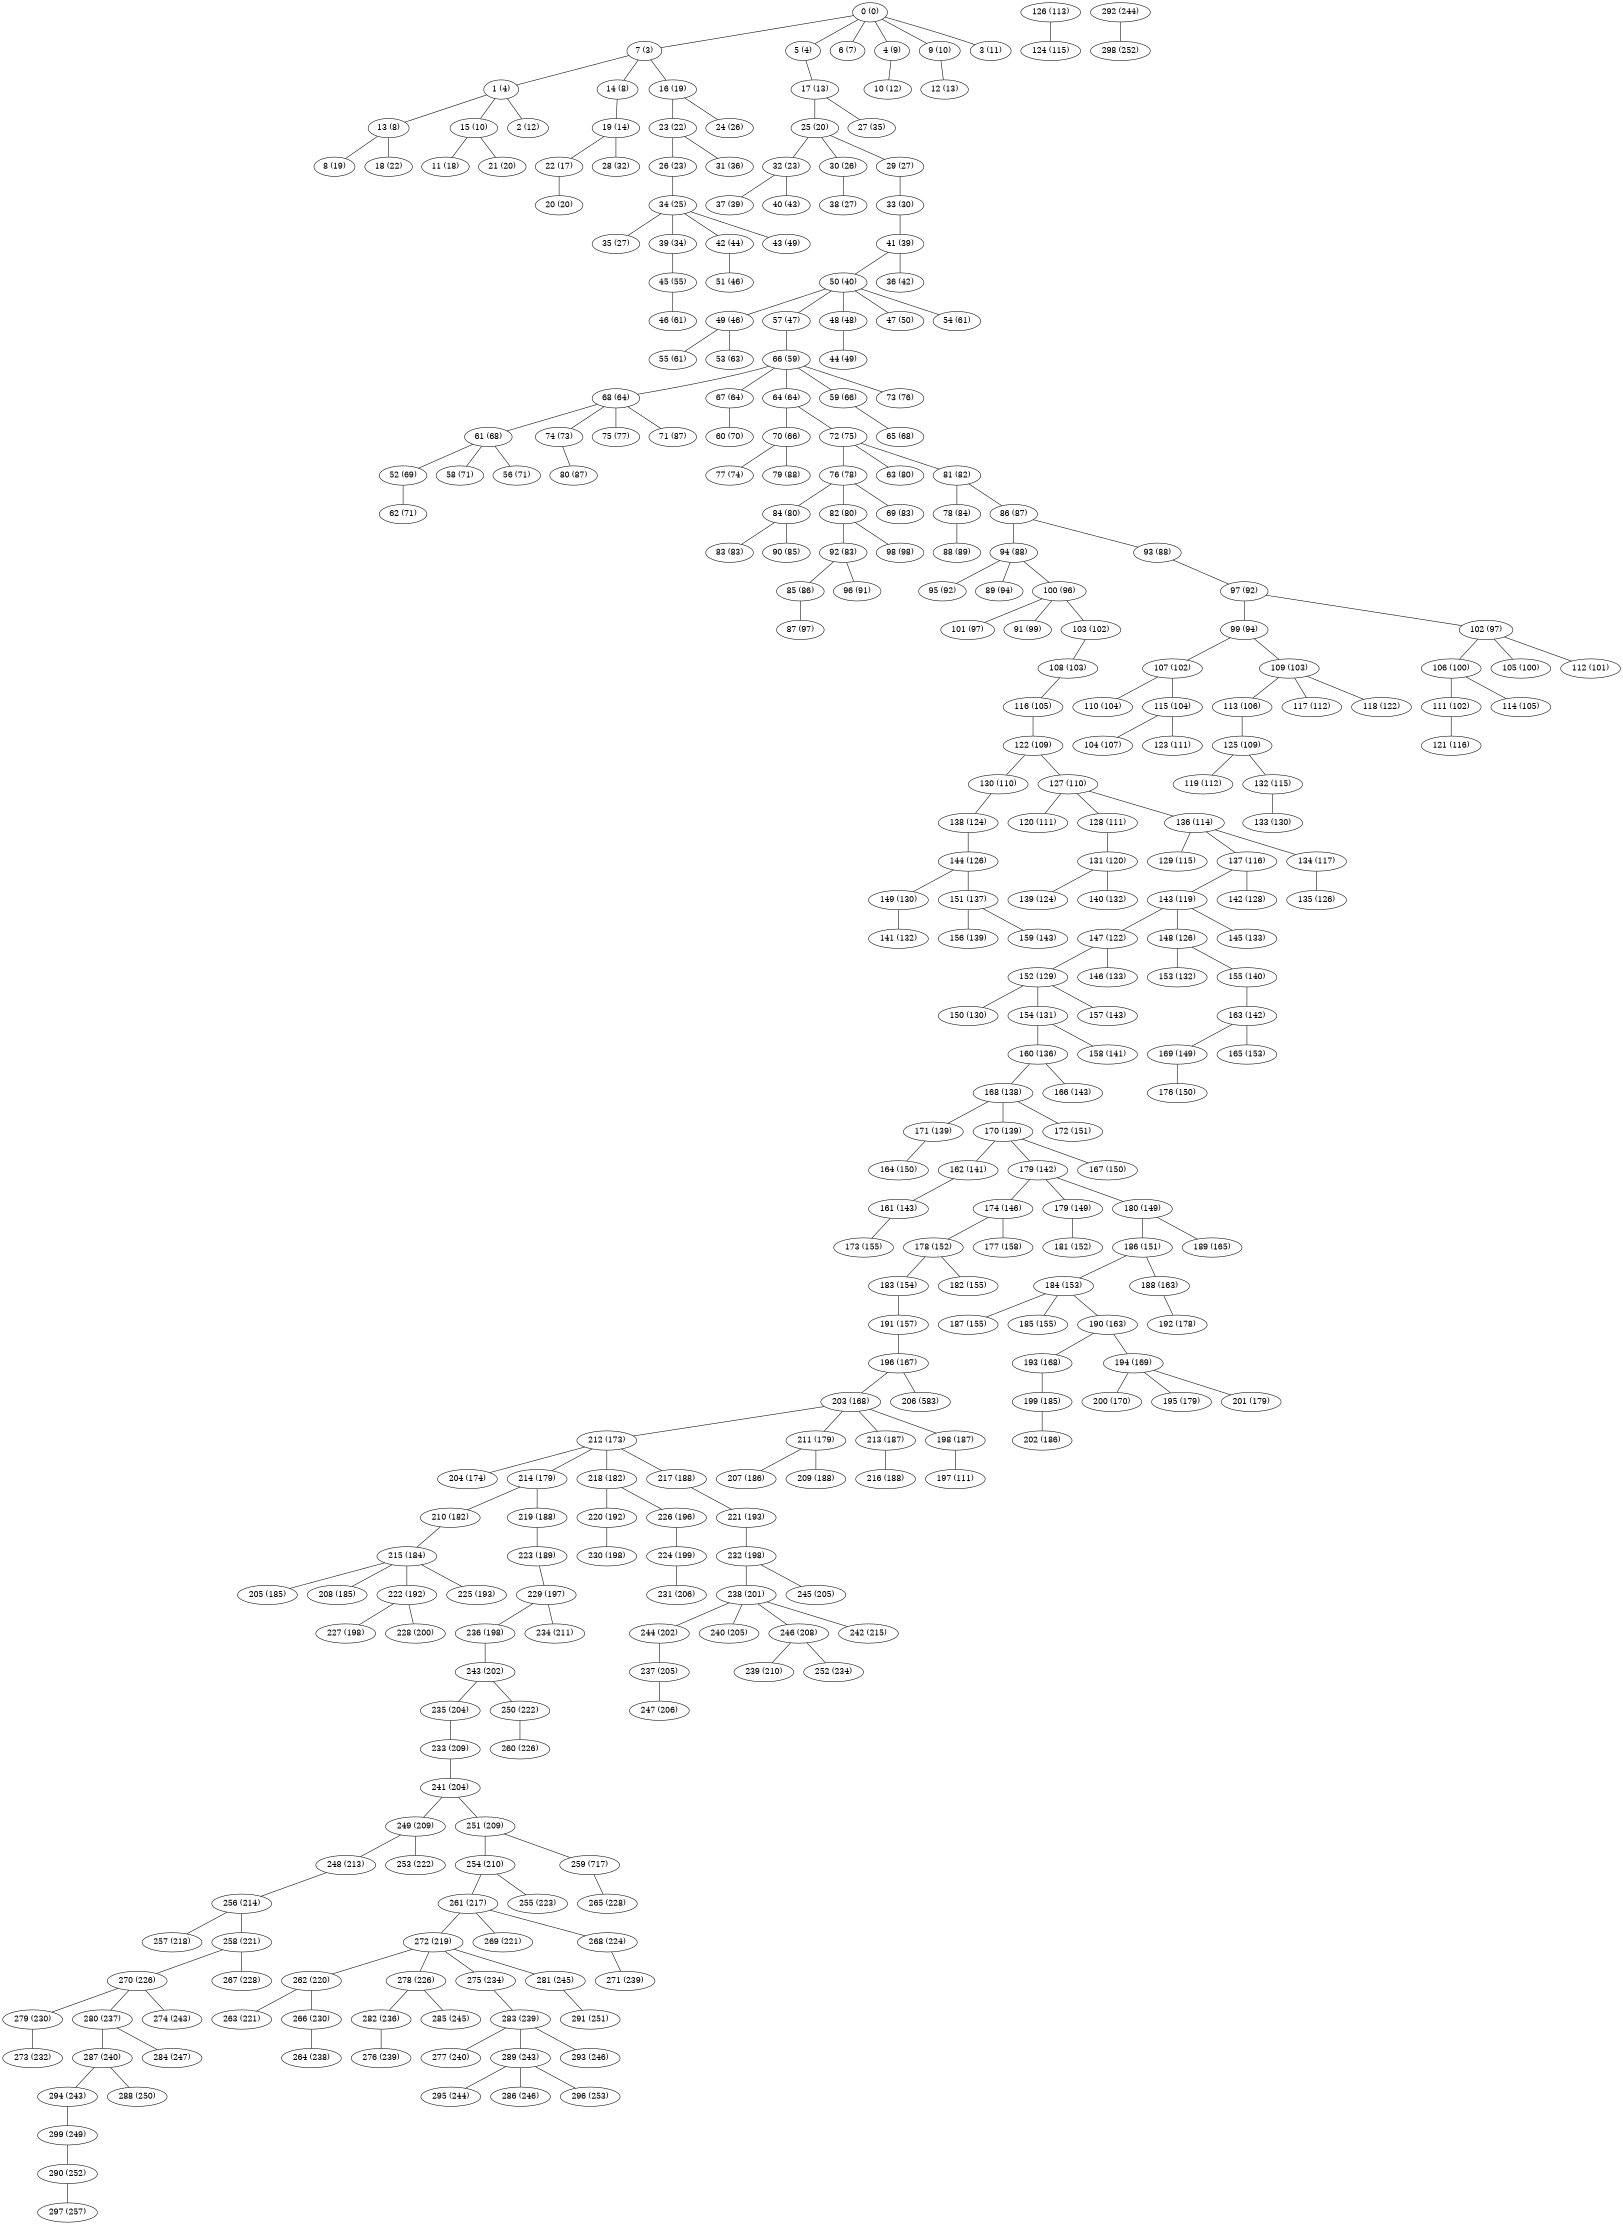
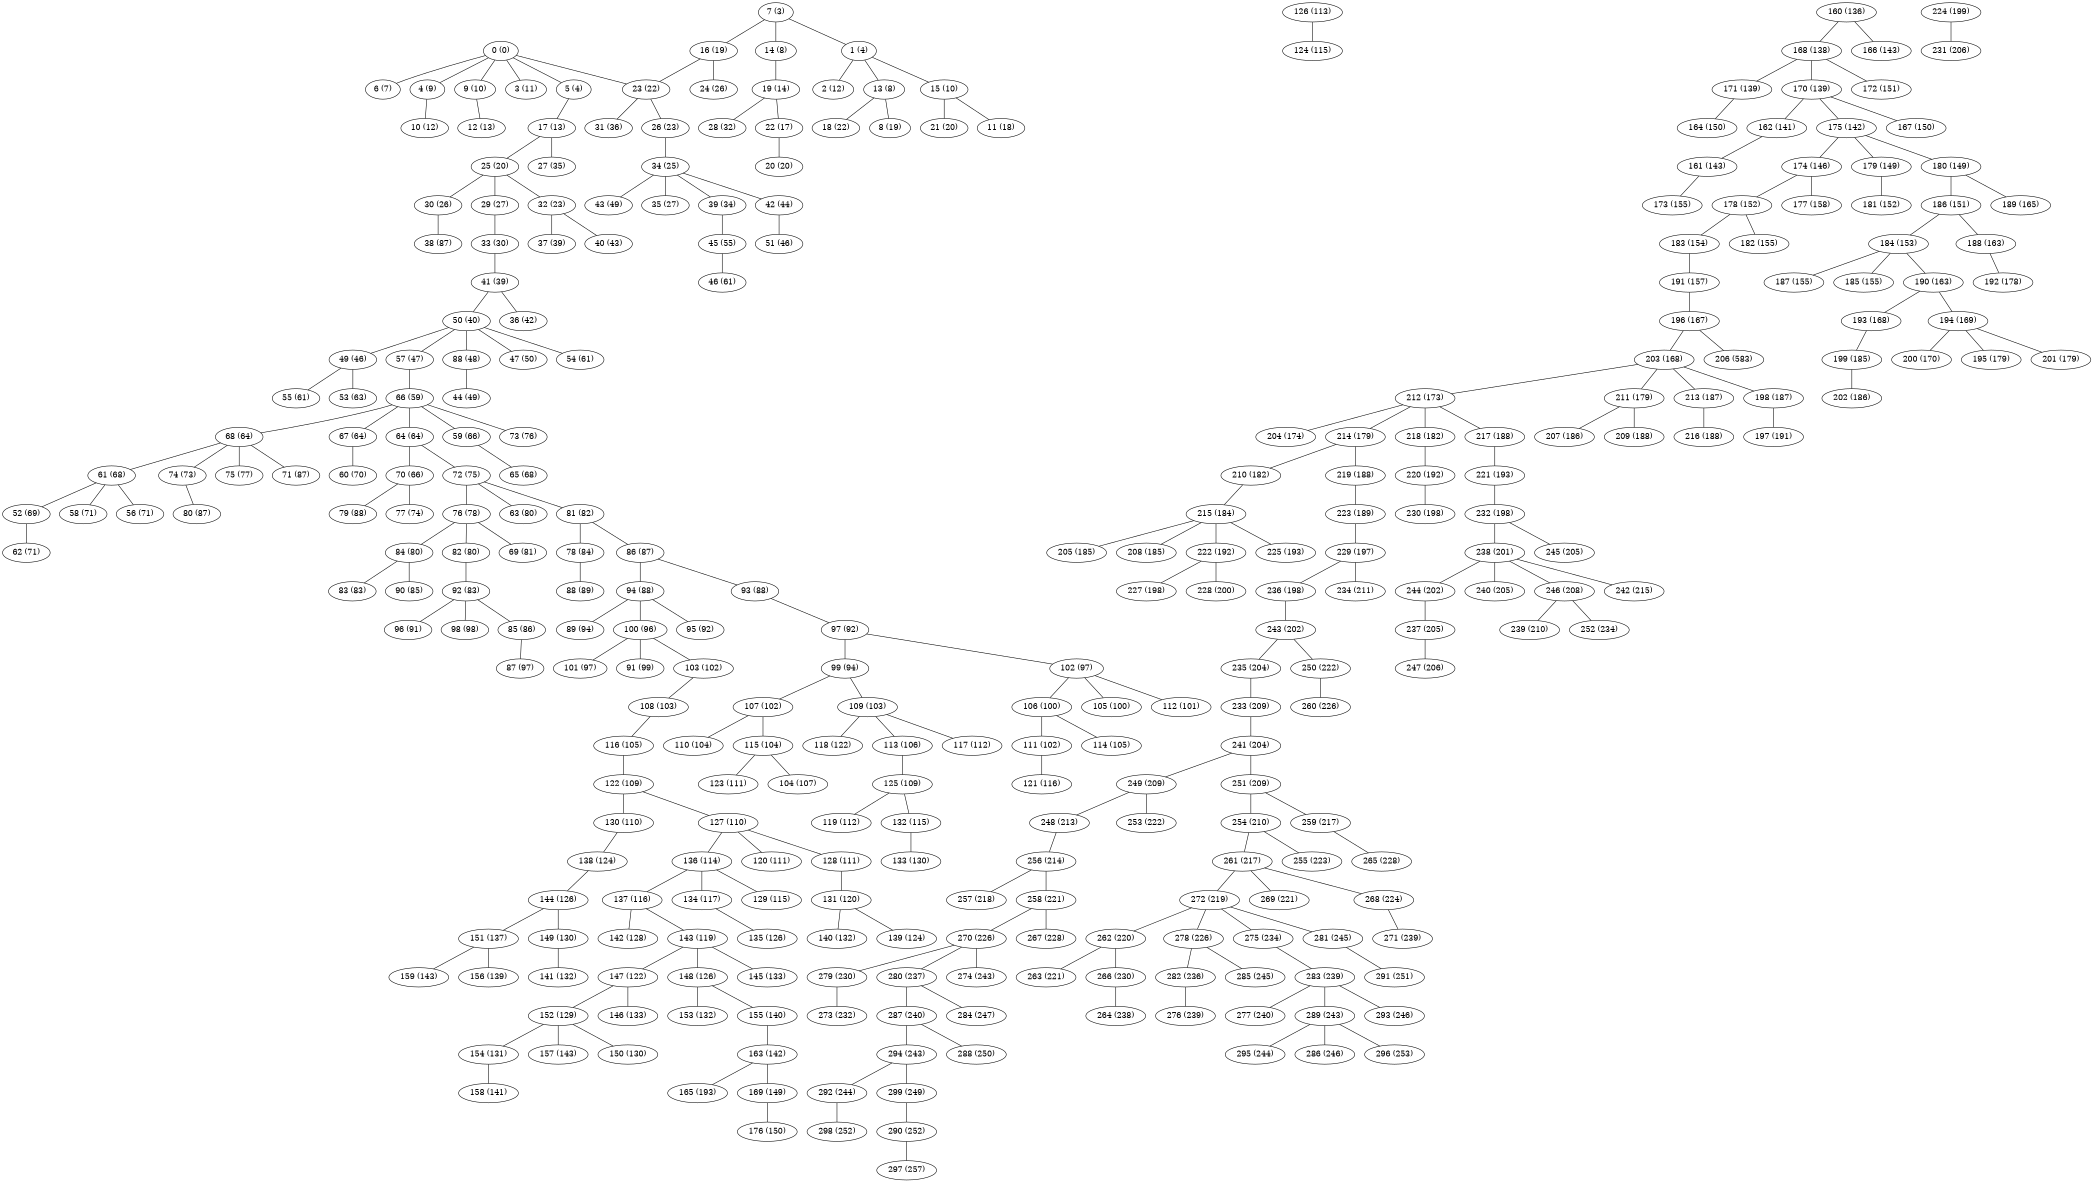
edge "0 (0)" -- "7 (3)": now "0 (0)" -- "23 (22)"
node "38 (27)": label "38 (27)" -> "38 (87)"
node "48 (48)": label "48 (48)" -> "88 (48)"
node "69 (83)": label "69 (83)" -> "69 (81)"
edge "82 (80)" -- "98 (98)": now "92 (83)" -- "98 (98)"
edge "154 (131)" -- "160 (136)": removed
node "165 (153)": label "165 (153)" -> "165 (193)"
edge "294 (243)" -- "292 (244)": added
node "179 (142)": label "179 (142)" -> "175 (142)"
node "197 (111)": label "197 (111)" -> "197 (191)"
node "226 (196)": removed
node "259 (717)": label "259 (717)" -> "259 (217)"
